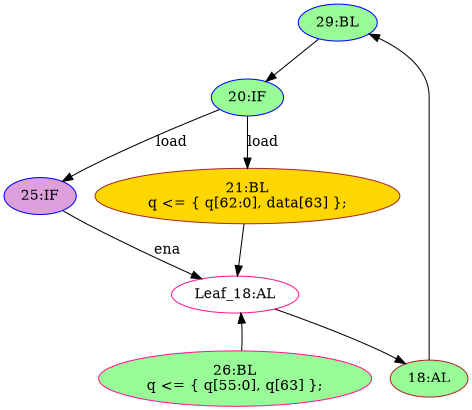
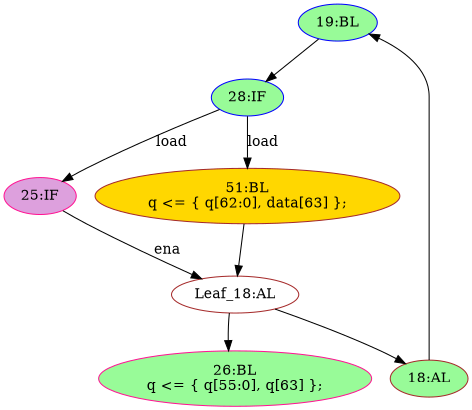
node "29:BL": label "29:BL" -> "19:BL"
node "20:IF": label "20:IF" -> "28:IF"
node "25:IF": color blue -> deeppink
node "21:BL q <= { q[62:0], data[63] };": label "21:BL q <= { q[62:0], data[63] };" -> "51:BL q <= { q[62:0], data[63] };"
node "Leaf_18:AL": color deeppink -> brown
edge "26:BL q <= { q[55:0], q[63] };" -> "Leaf_18:AL": reversed
